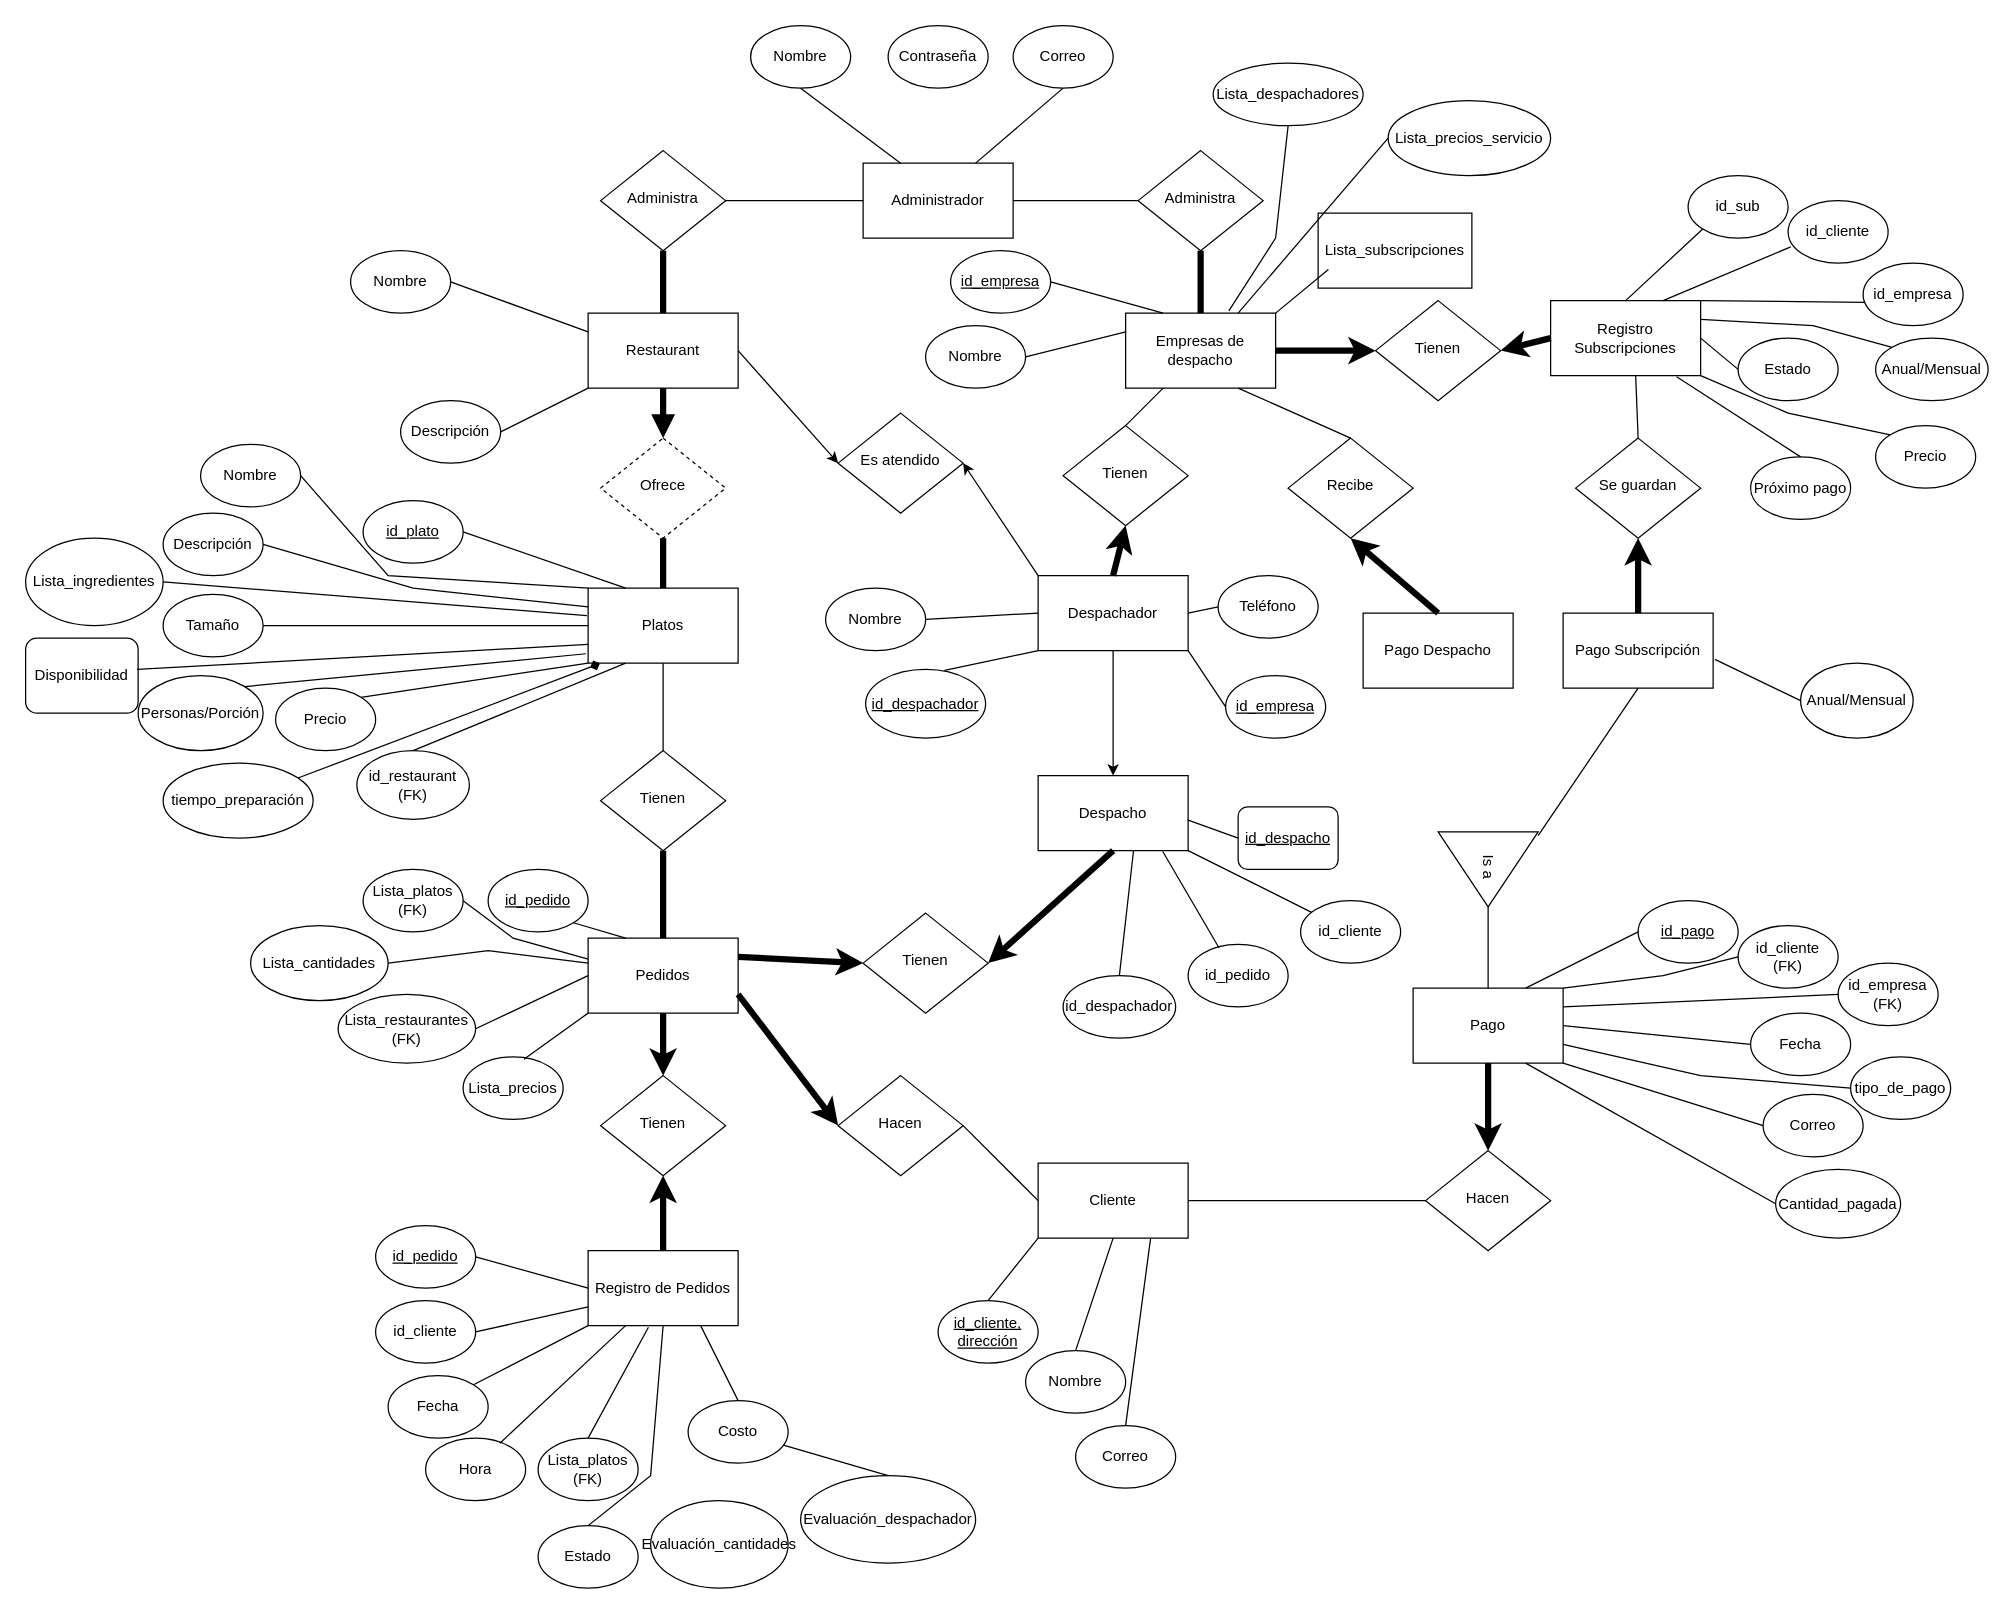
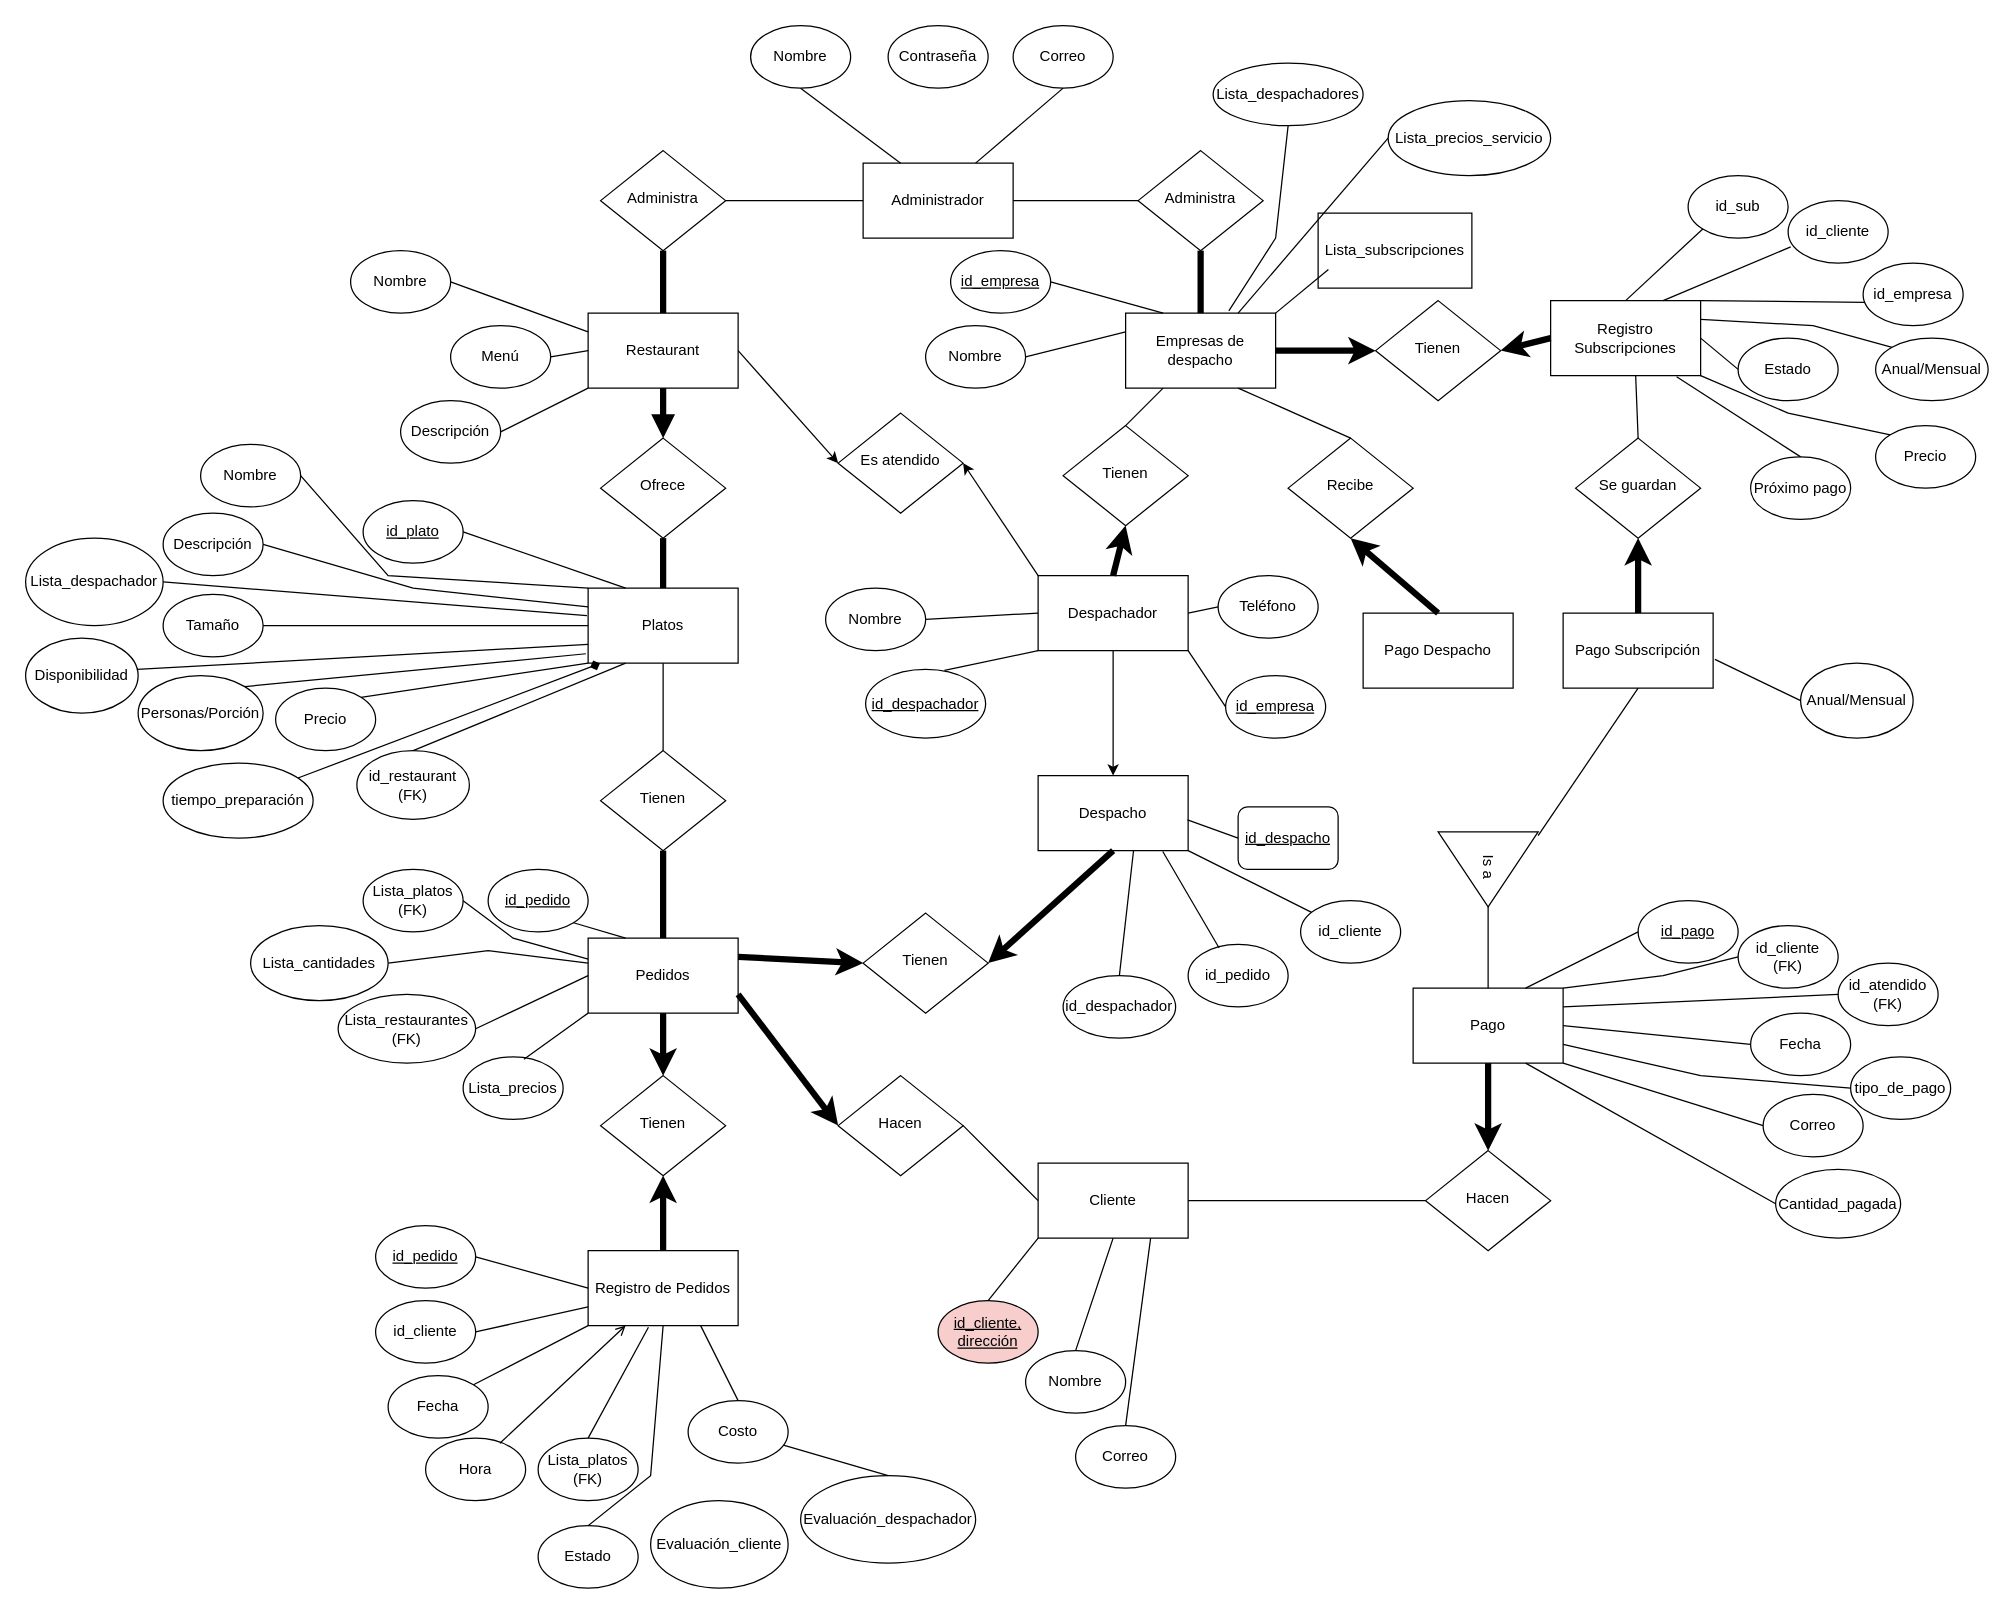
edge "Restaurant" -- "Menú": added
node "Menú": added
node "Ofrece": style dashed -> solid
node "Lista_ingredientes": label "Lista_ingredientes" -> "Lista_despachador"
node "Disponibilidad": shape rounded rectangle -> ellipse
node "id_empresa (FK)": label "id_empresa (FK)" -> "id_atendido (FK)"
edge "Registro de Pedidos" -- "Hora": arrowhead none -> open
node "id_cliente, dirección": fillcolor #ffffff -> #f8cecc
node "Evaluación_cantidades": label "Evaluación_cantidades" -> "Evaluación_cliente"
